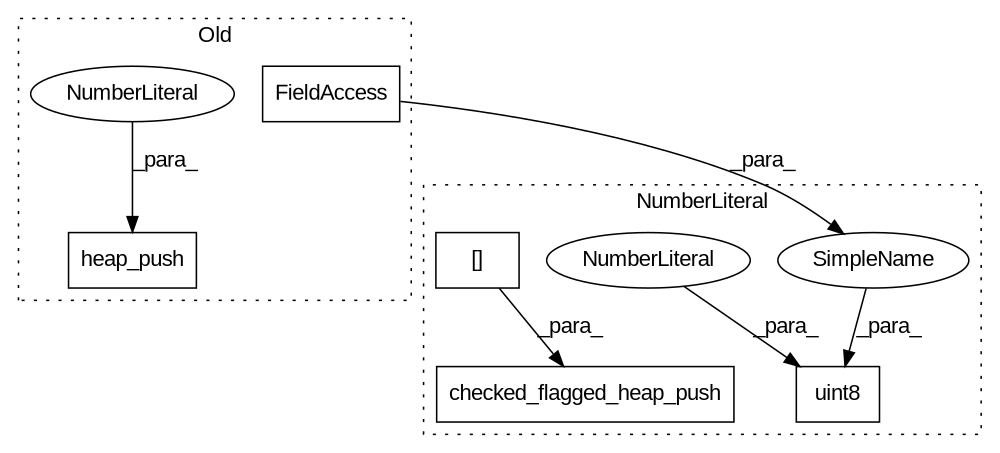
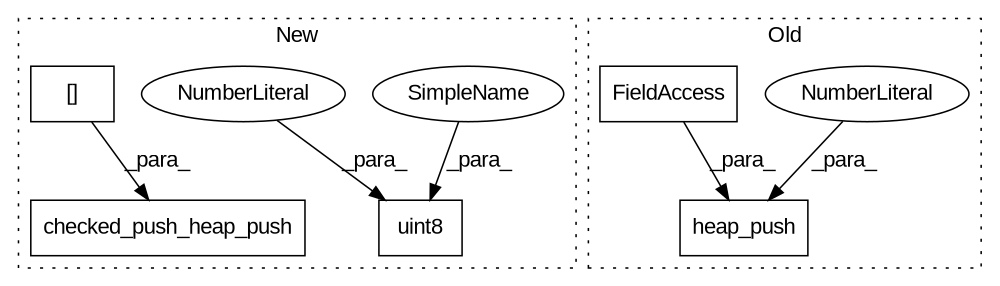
edge "FieldAccess" -> "SimpleName": now "FieldAccess" -> "heap_push"
cluster "NumberLiteral": label "NumberLiteral" -> "New"
node "checked_flagged_heap_push": label "checked_flagged_heap_push" -> "checked_push_heap_push"
